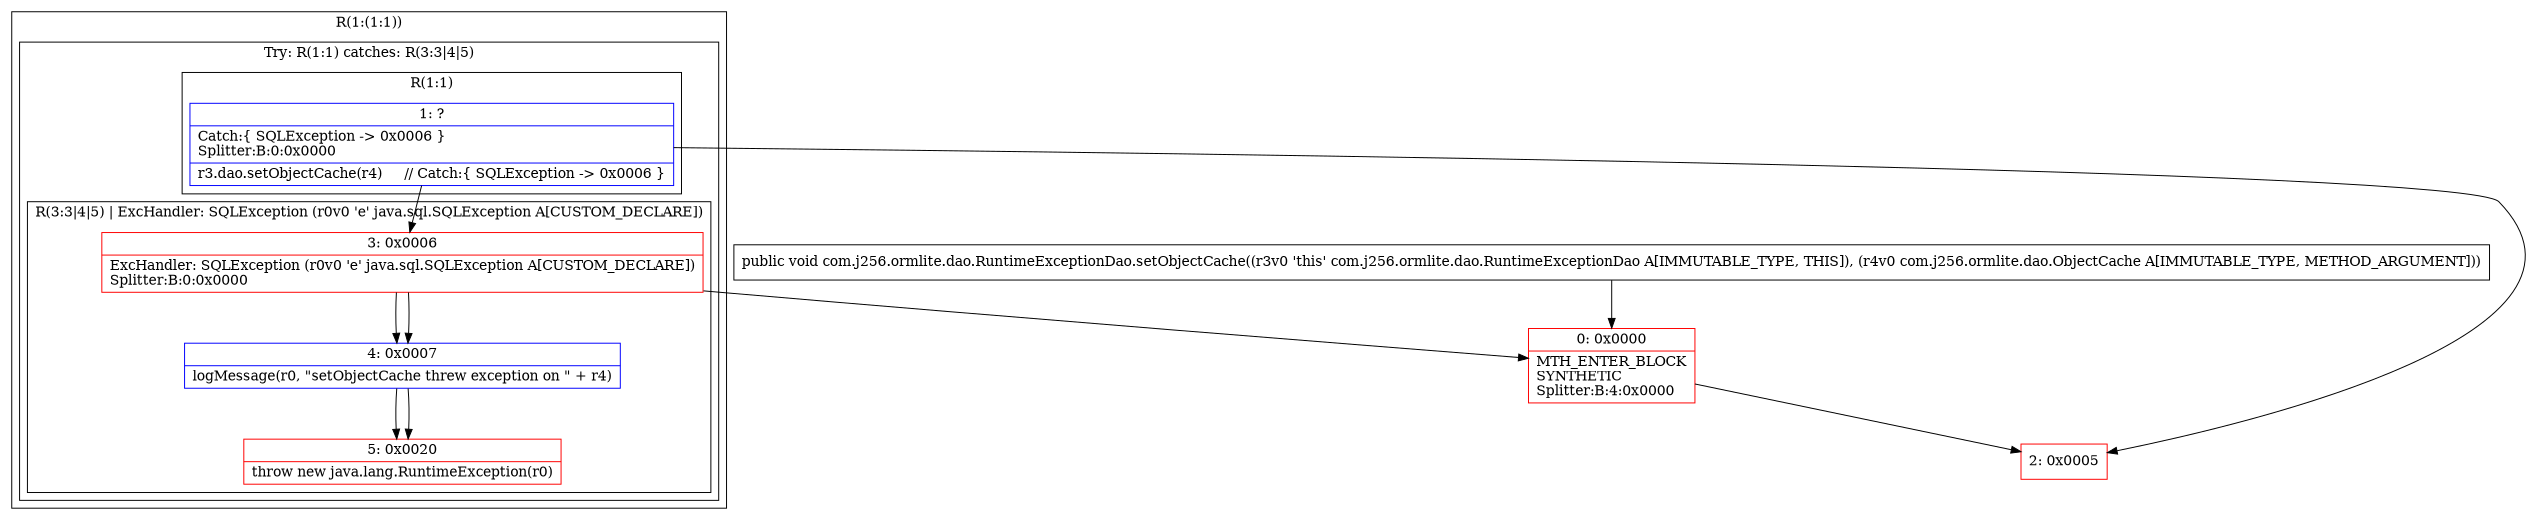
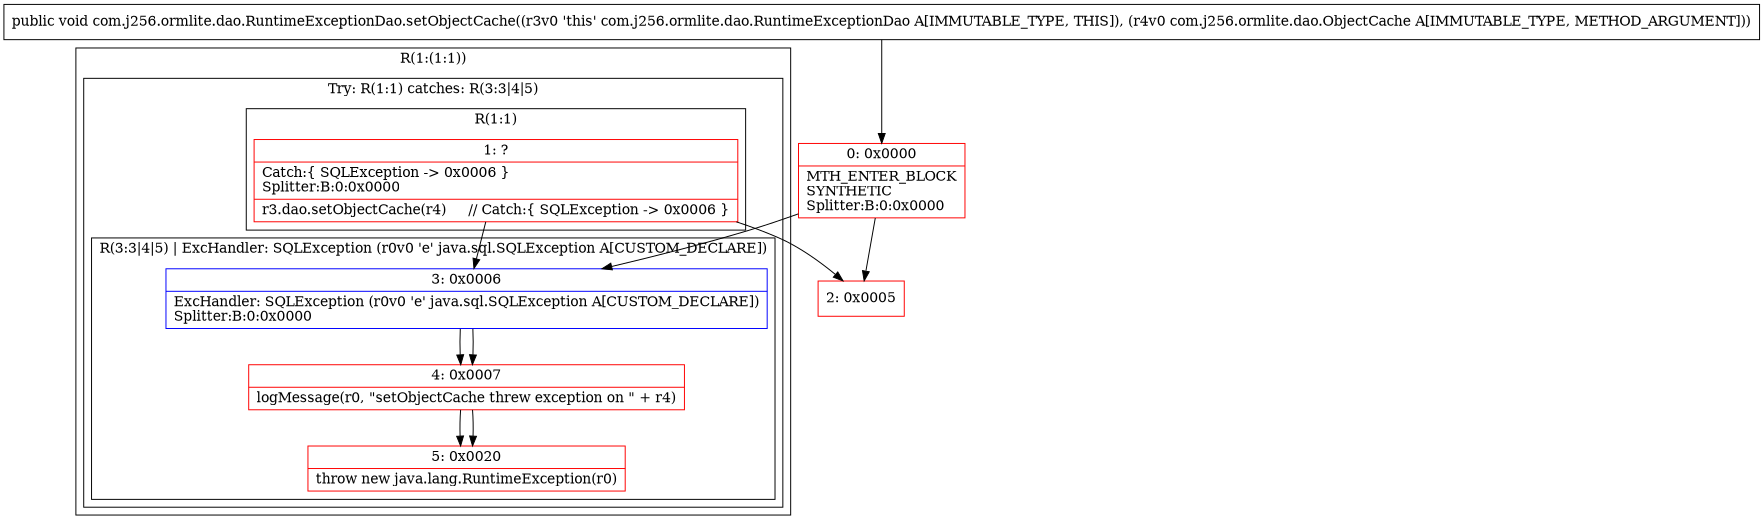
node "1: ?": color blue -> red
node "3: 0x0006": color red -> blue
edge "3: 0x0006" -> "0: 0x0000": reversed
node "4: 0x0007": color blue -> red
node "0: 0x0000": text "Splitter:B:4:0x0000" -> "Splitter:B:0:0x0000"
